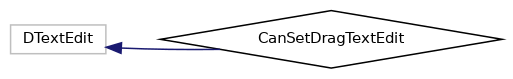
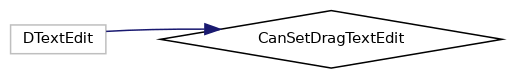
edge "CanSetDragTextEdit" -> "DTextEdit": reversed
